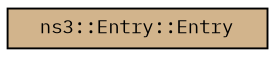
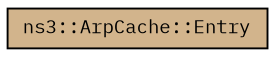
node "ns3::Entry::Entry": label "ns3::Entry::Entry" -> "ns3::ArpCache::Entry"
